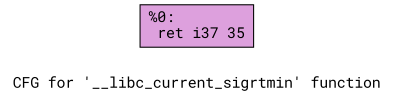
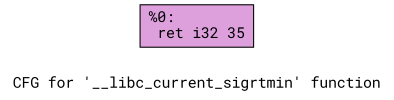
node "%0:": text "ret i37 35" -> "ret i32 35"
